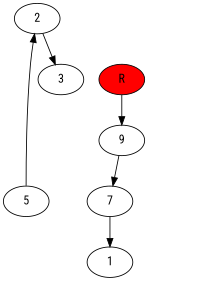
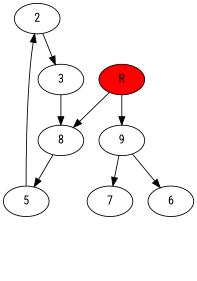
node "8": added
node "6": added
node "1": removed
